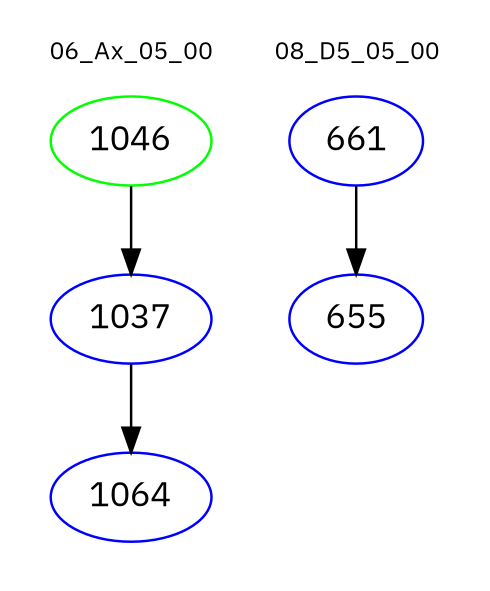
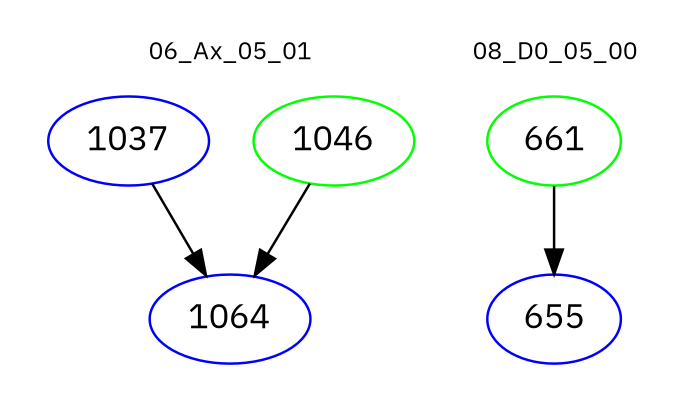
cluster "06_Ax_05_00": label "06_Ax_05_00" -> "06_Ax_05_01"
cluster "08_D5_05_00": label "08_D5_05_00" -> "08_D0_05_00"
node "661": color blue -> green
edge "1046" -> "1037": now "1046" -> "1064"
